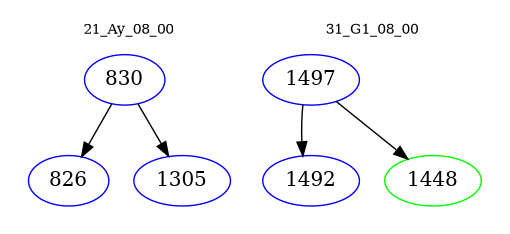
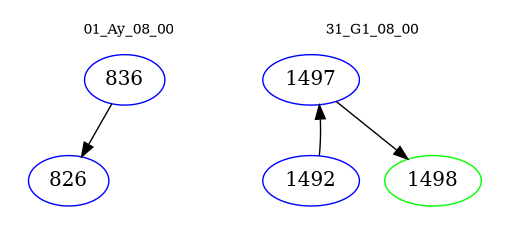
cluster "21_Ay_08_00": label "21_Ay_08_00" -> "01_Ay_08_00"
node "830": label "830" -> "836"
edge "1497" -> "1492": reversed
node "1305": removed
node "1448": label "1448" -> "1498"
